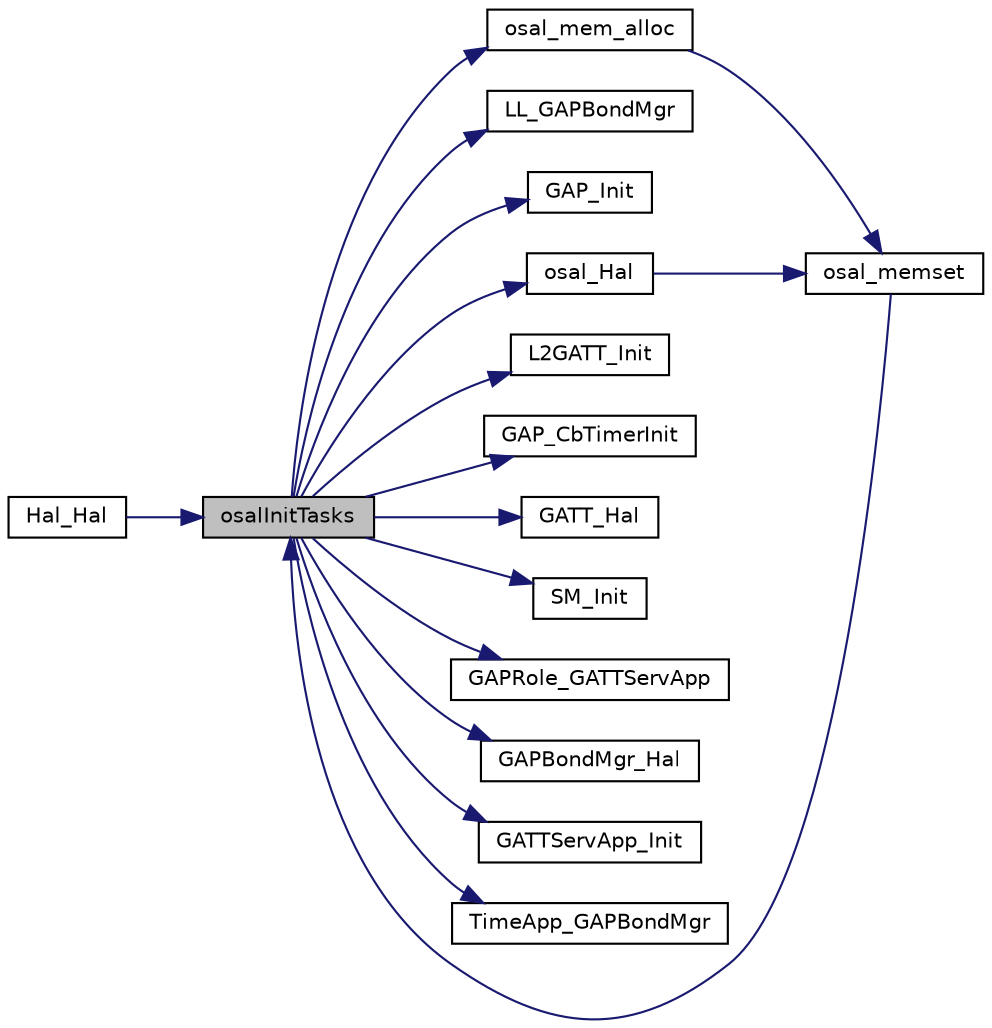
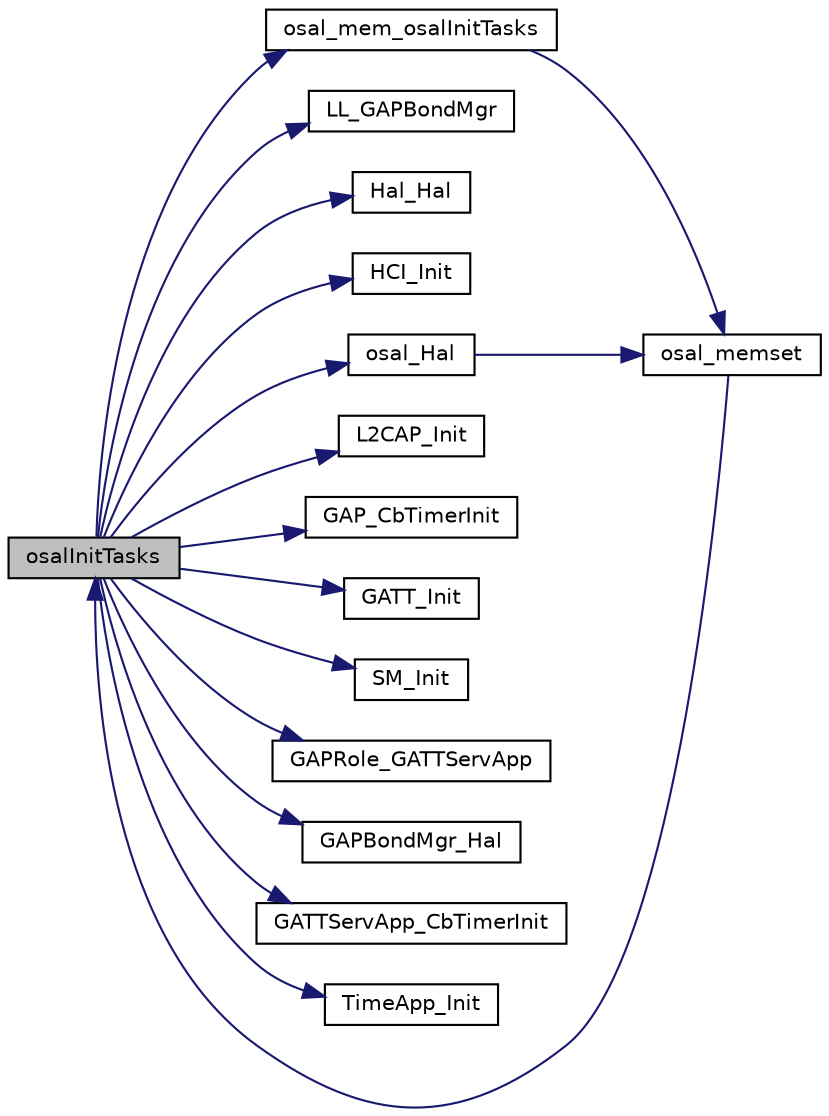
node "osal_mem_alloc": label "osal_mem_alloc" -> "osal_mem_osalInitTasks"
node "GAP_Init": label "GAP_Init" -> "HCI_Init"
node "L2GATT_Init": label "L2GATT_Init" -> "L2CAP_Init"
edge "Hal_Hal" -> "osalInitTasks": reversed
node "GATT_Hal": label "GATT_Hal" -> "GATT_Init"
node "GATTServApp_Init": label "GATTServApp_Init" -> "GATTServApp_CbTimerInit"
node "TimeApp_GAPBondMgr": label "TimeApp_GAPBondMgr" -> "TimeApp_Init"
